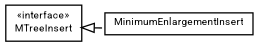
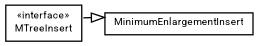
edge "MinimumEnlargementInsert" -> "MTreeInsert": reversed
